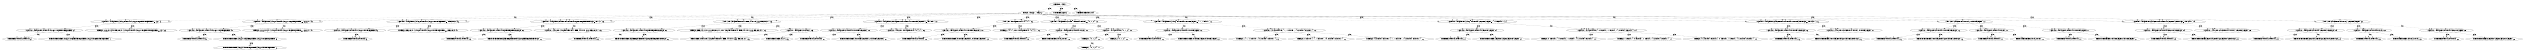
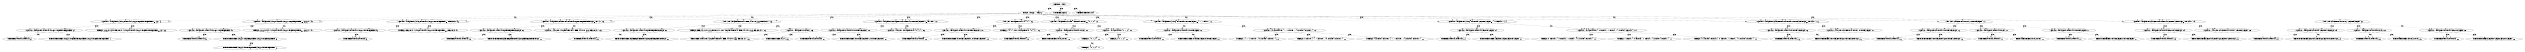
edge "(BLOCK,<empty>,<empty>)" -> "(<init>,new ChoiceFormat(LIMITS, SECONDS_PART))": removed, label "AST:"
